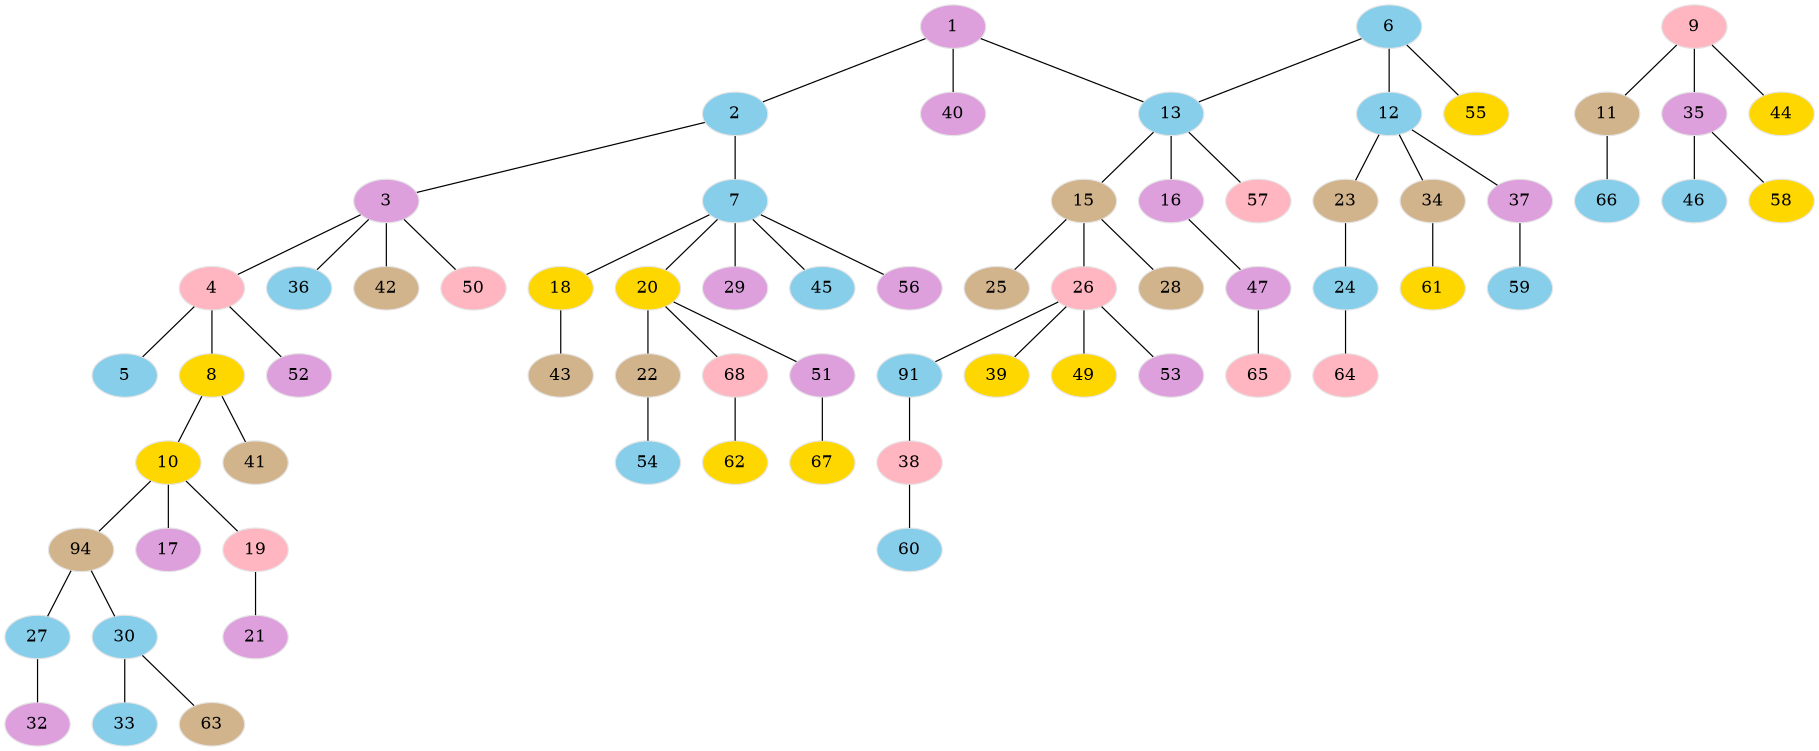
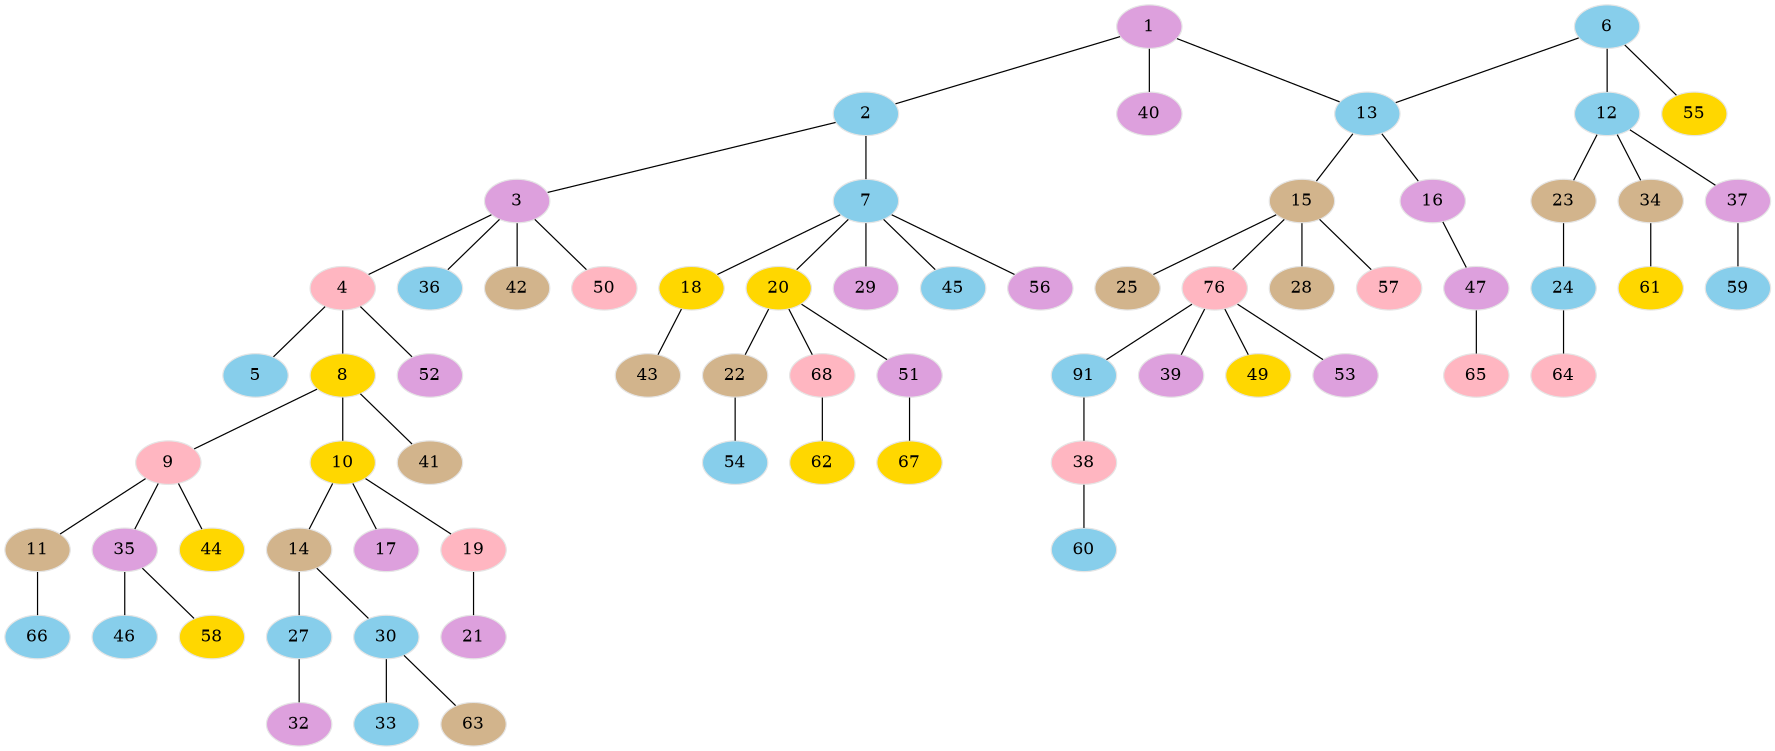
edge "13" -- "57": now "15" -- "57"
node "26": label "26" -> "76"
node "39": fillcolor gold -> plum
edge "8" -- "9": added
node "94": label "94" -> "14"
